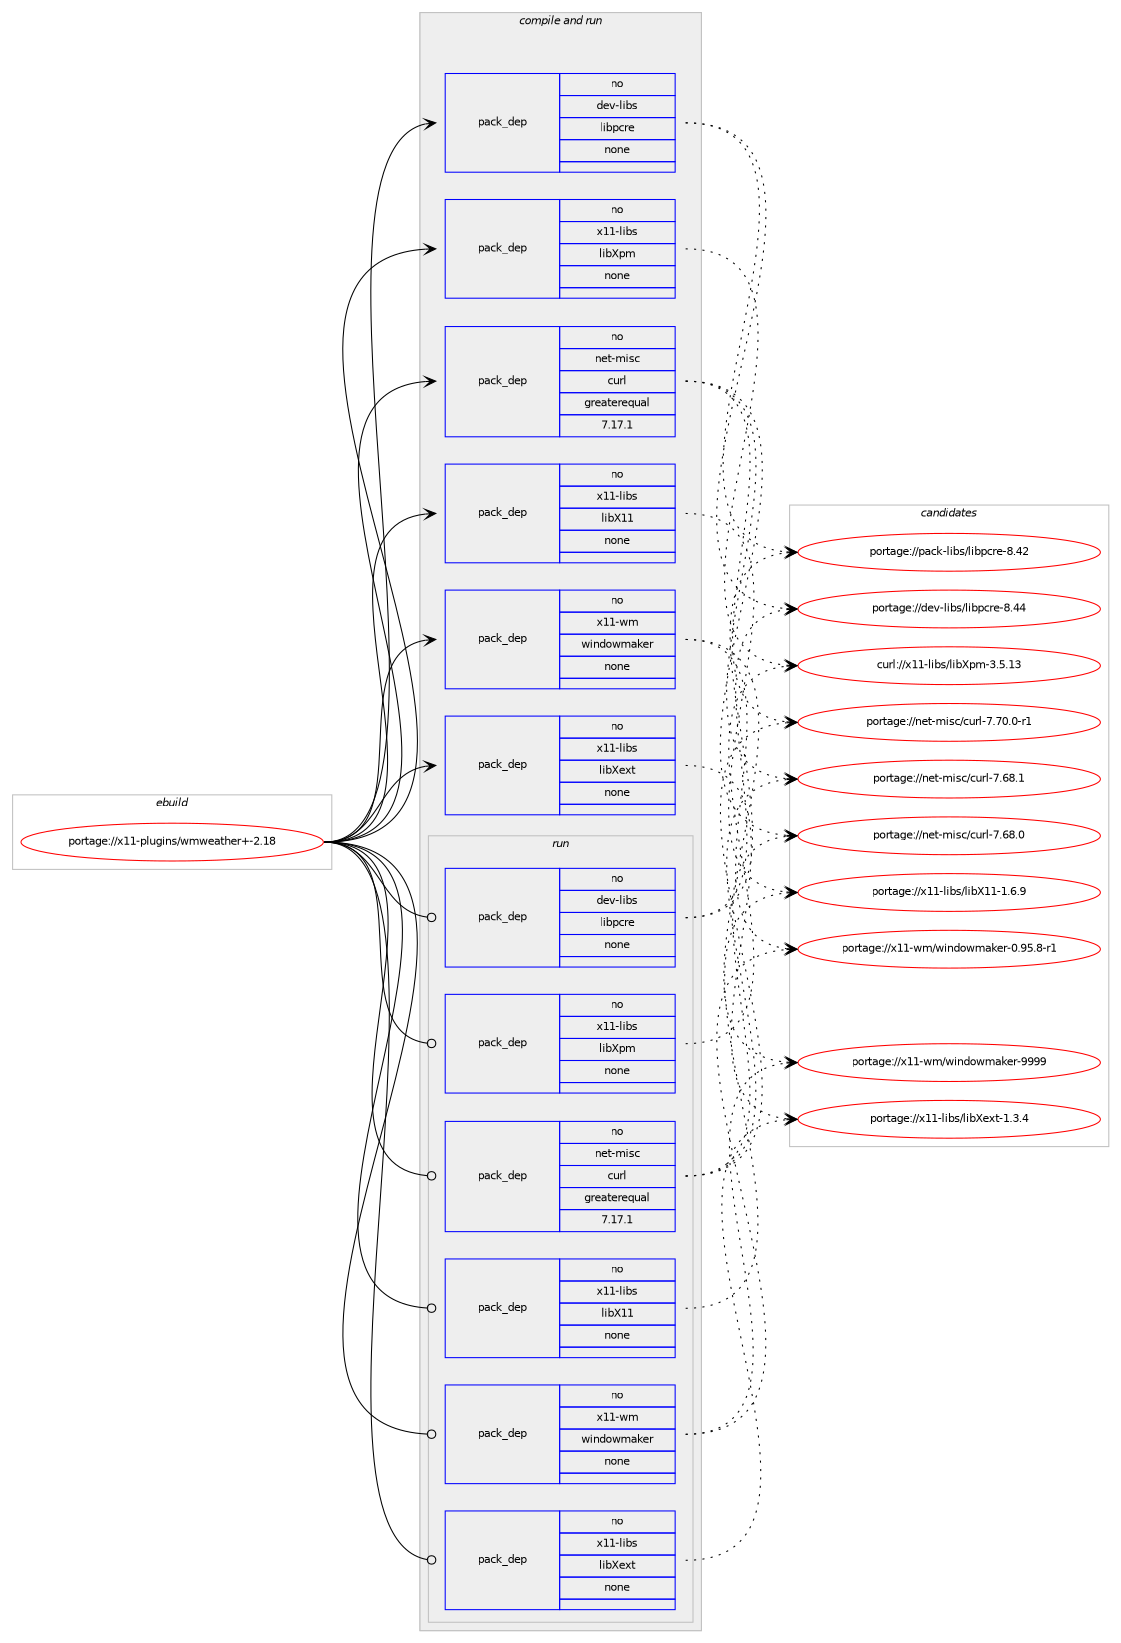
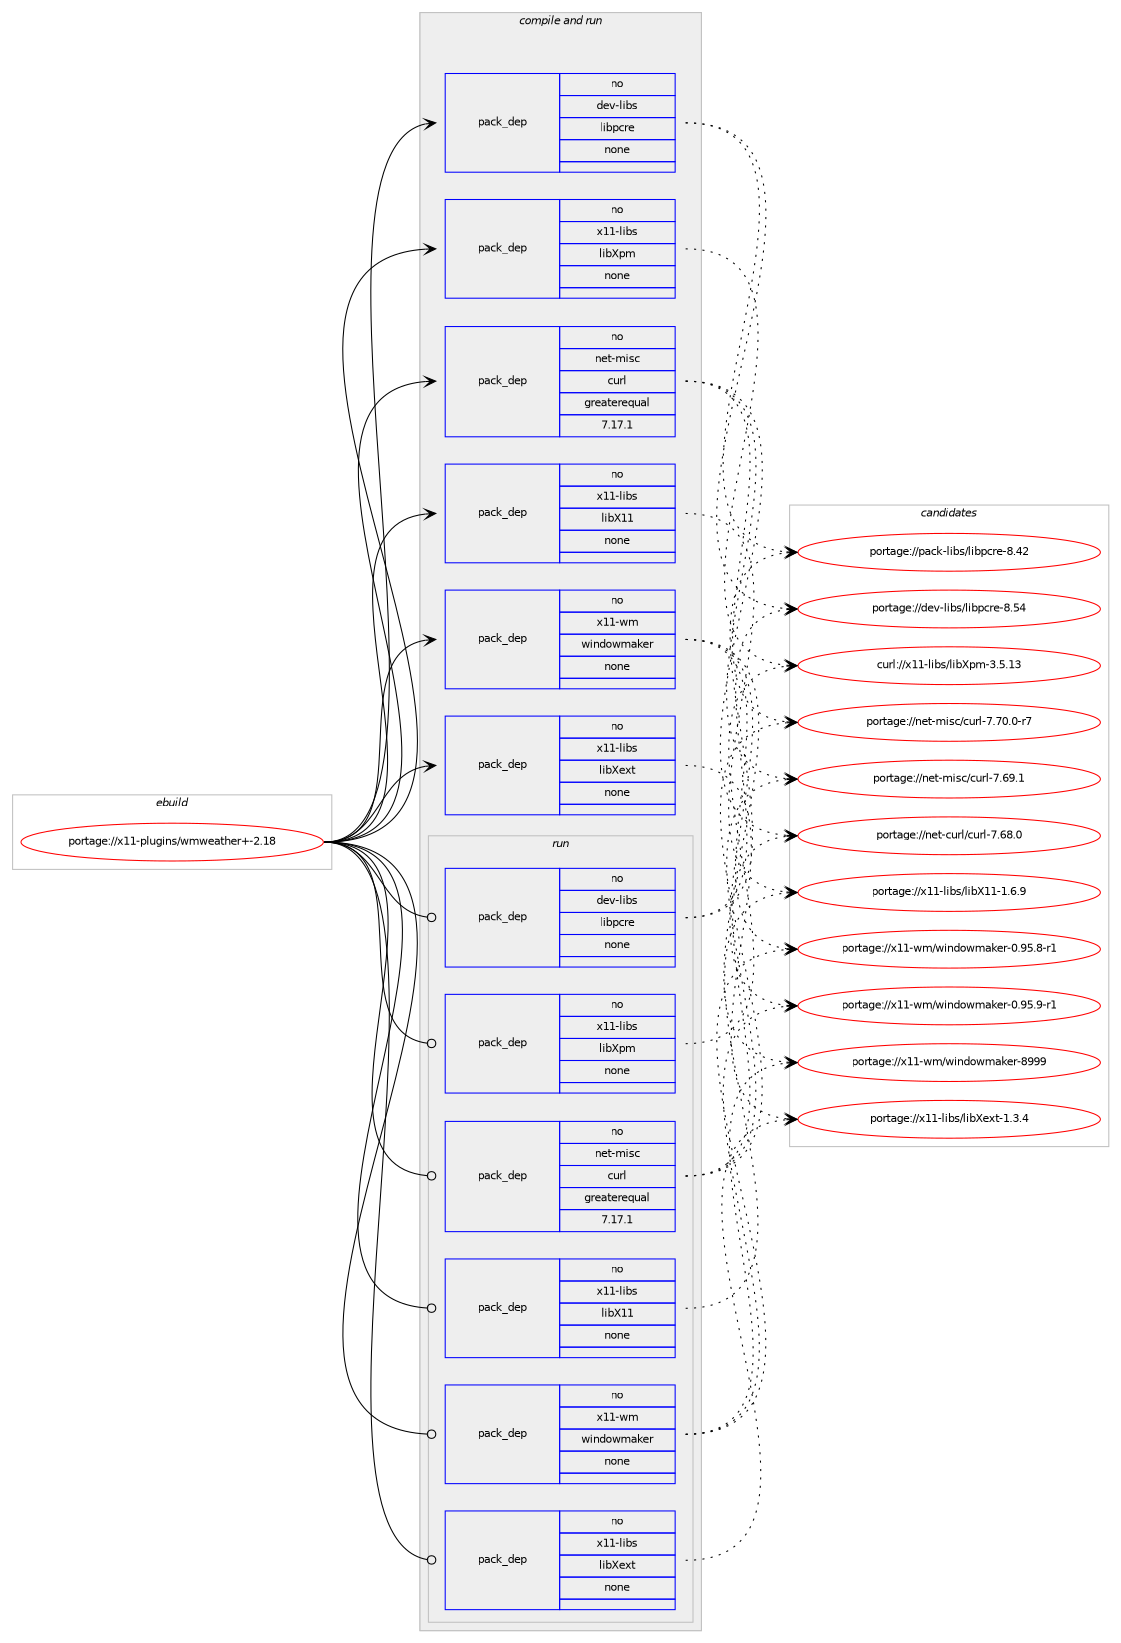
node "portage://dev-libs/libpcre-8.44": label "portage://dev-libs/libpcre-8.44" -> "portage://dev-libs/libpcre-8.54"
node "portage://net-misc/curl-7.70.0-r1": label "portage://net-misc/curl-7.70.0-r1" -> "portage://net-misc/curl-7.70.0-r7"
node "portage://net-misc/curl-7.68.1": label "portage://net-misc/curl-7.68.1" -> "portage://net-misc/curl-7.69.1"
node "portage://net-misc/curl-7.68.0": label "portage://net-misc/curl-7.68.0" -> "portage://net-curl/curl-7.68.0"
node "portage://x11-wm/windowmaker-0.95.9-r1": added
node "portage://x11-wm/windowmaker-9999": label "portage://x11-wm/windowmaker-9999" -> "portage://x11-wm/windowmaker-8999"
